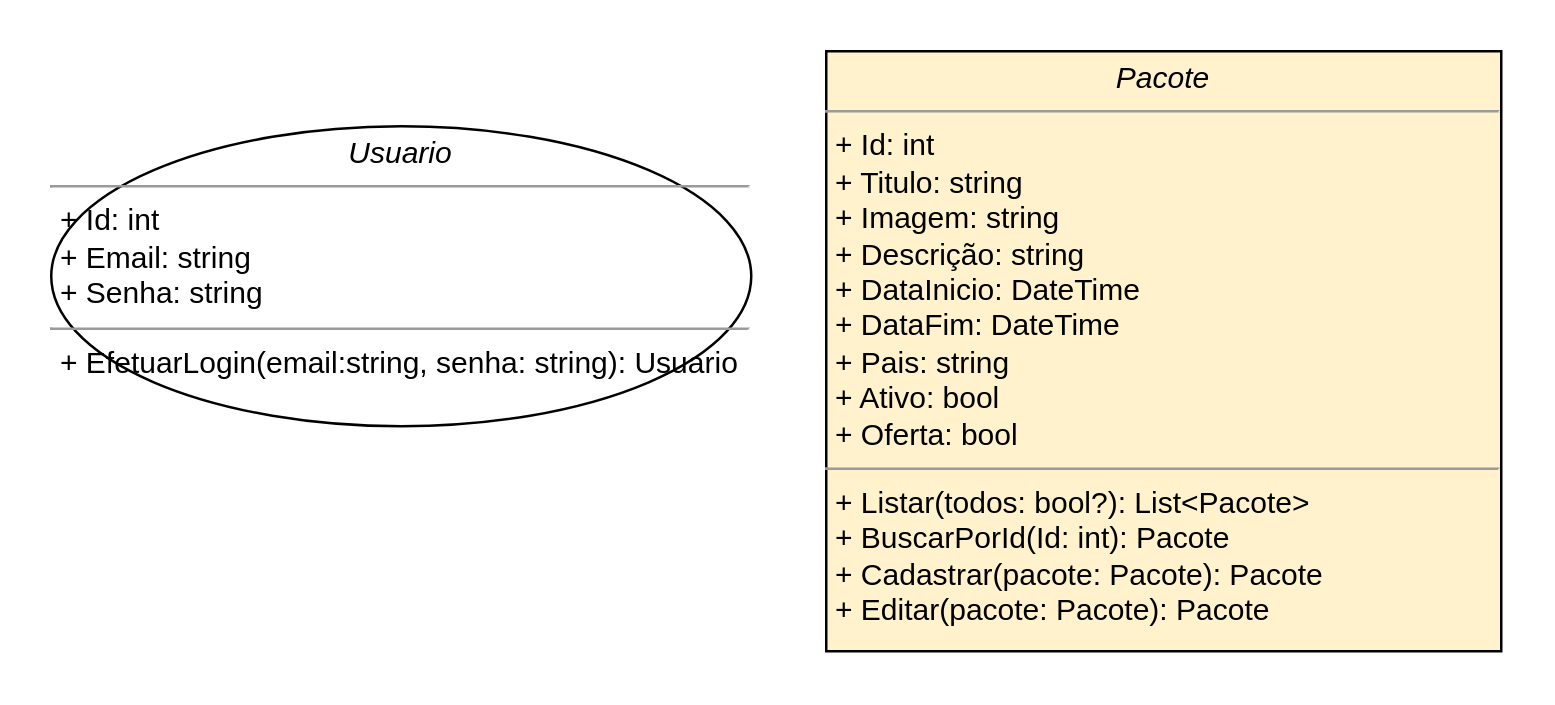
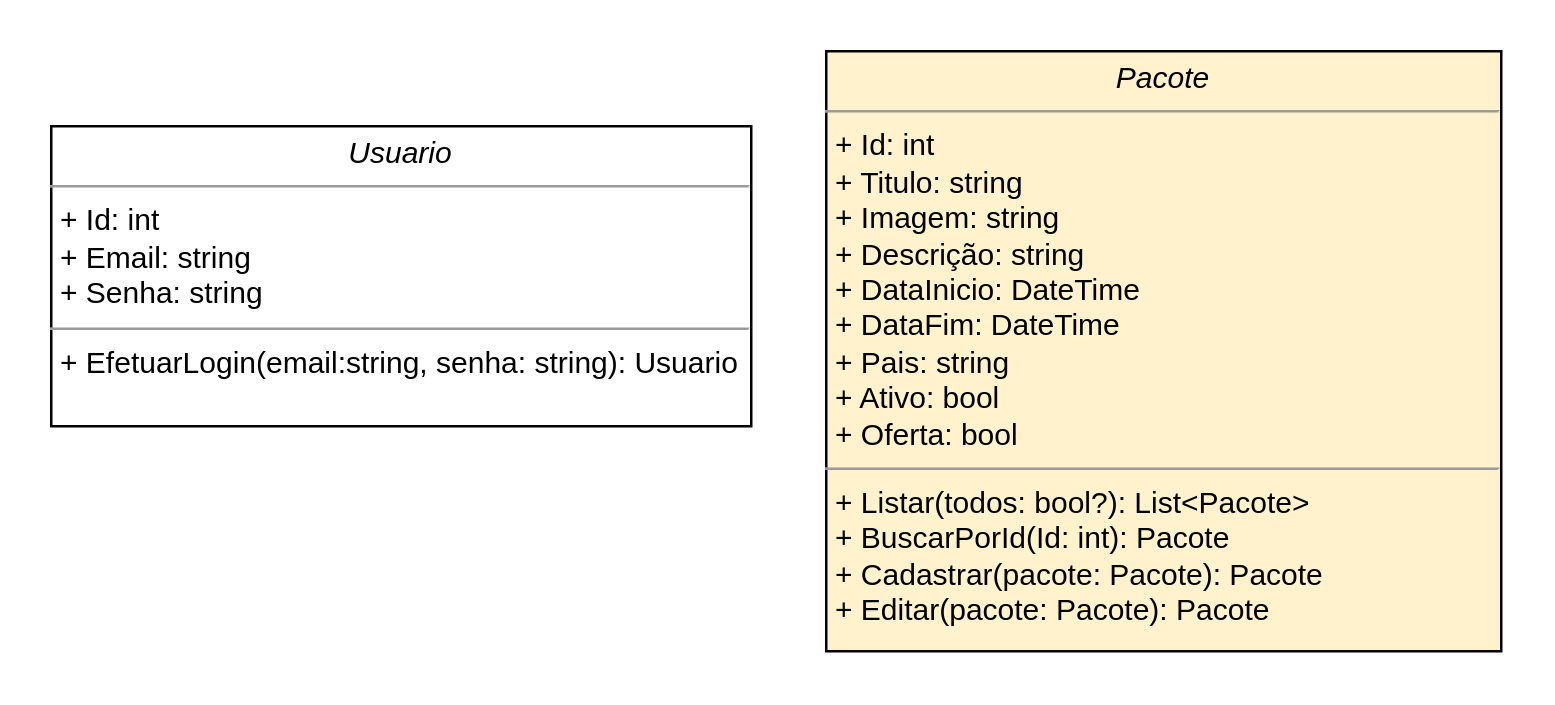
node "Usuario + Id: int + Email: string + Senha: string + EfetuarLogin(email:string, senha: string): Usuario": shape ellipse -> rectangle
